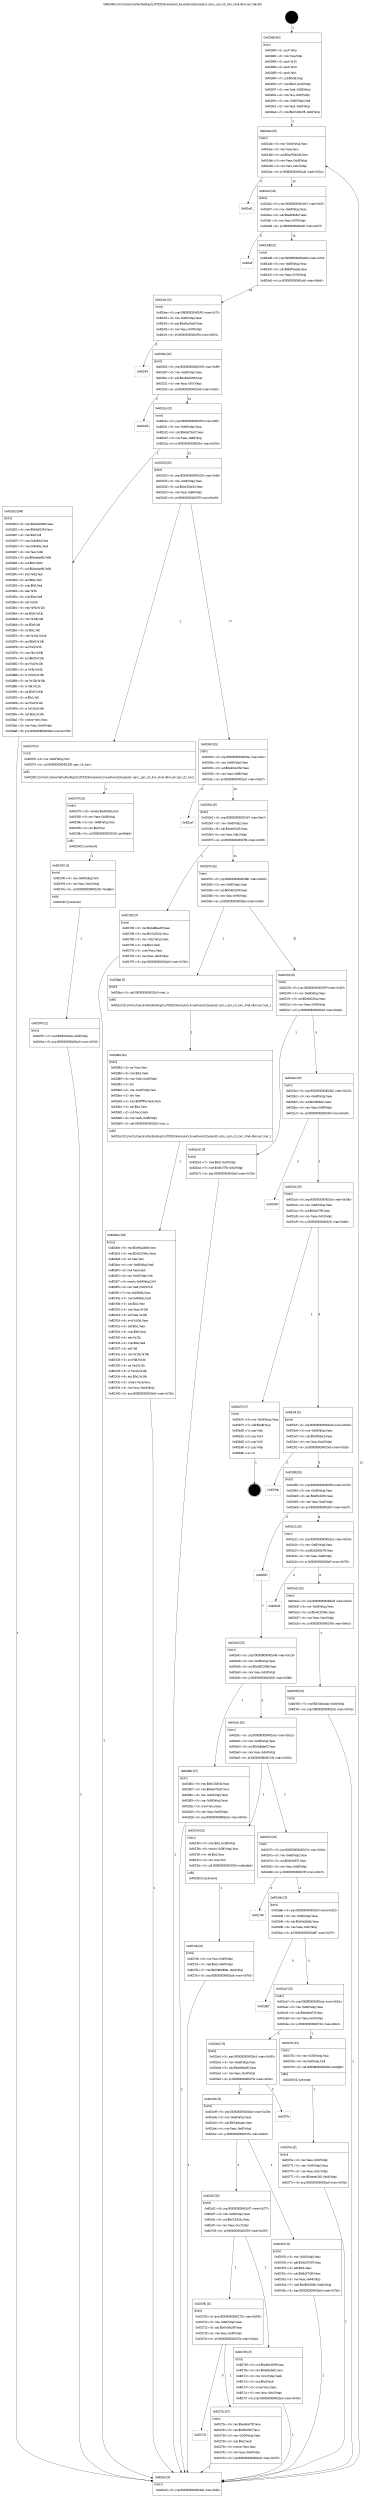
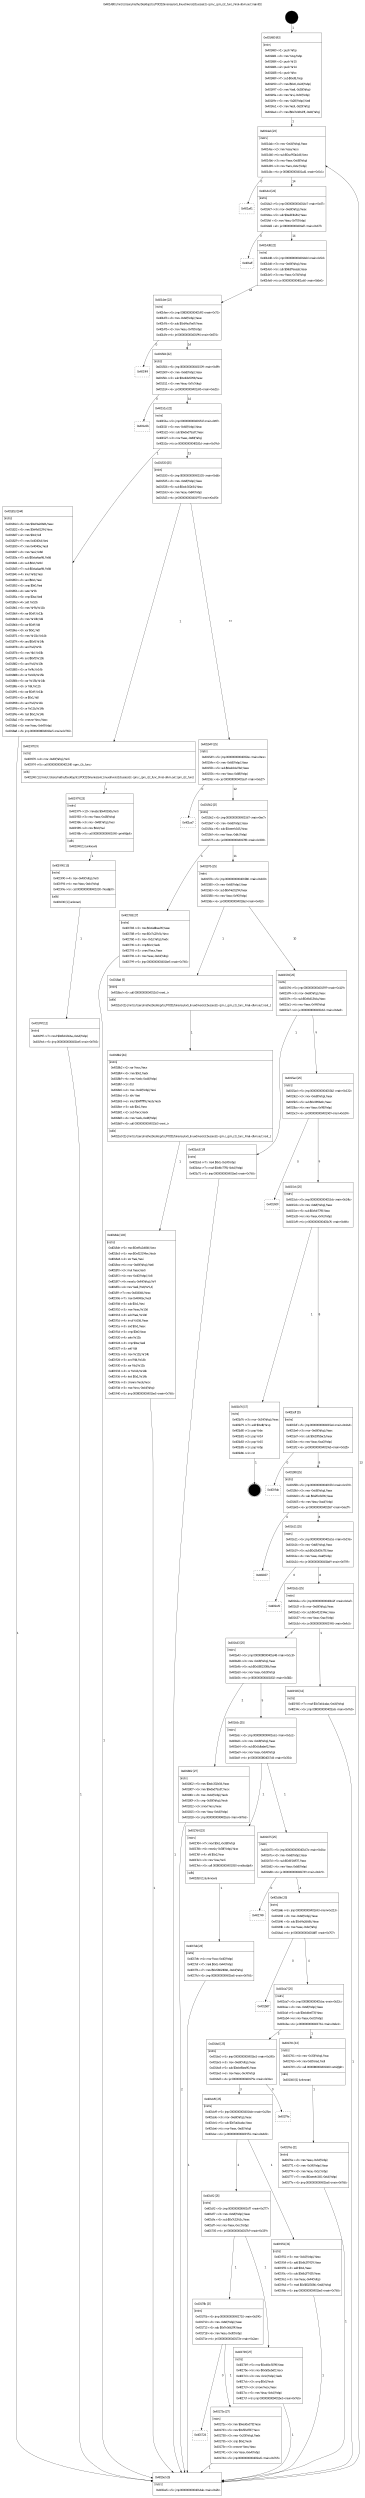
edge "0x4014ee [22]" -> "0x401504 [22]": added, label "14"
edge "0x401b57" -> "0x401643 [25]": now "0x40162a [25]" -> "0x401643 [25]"
